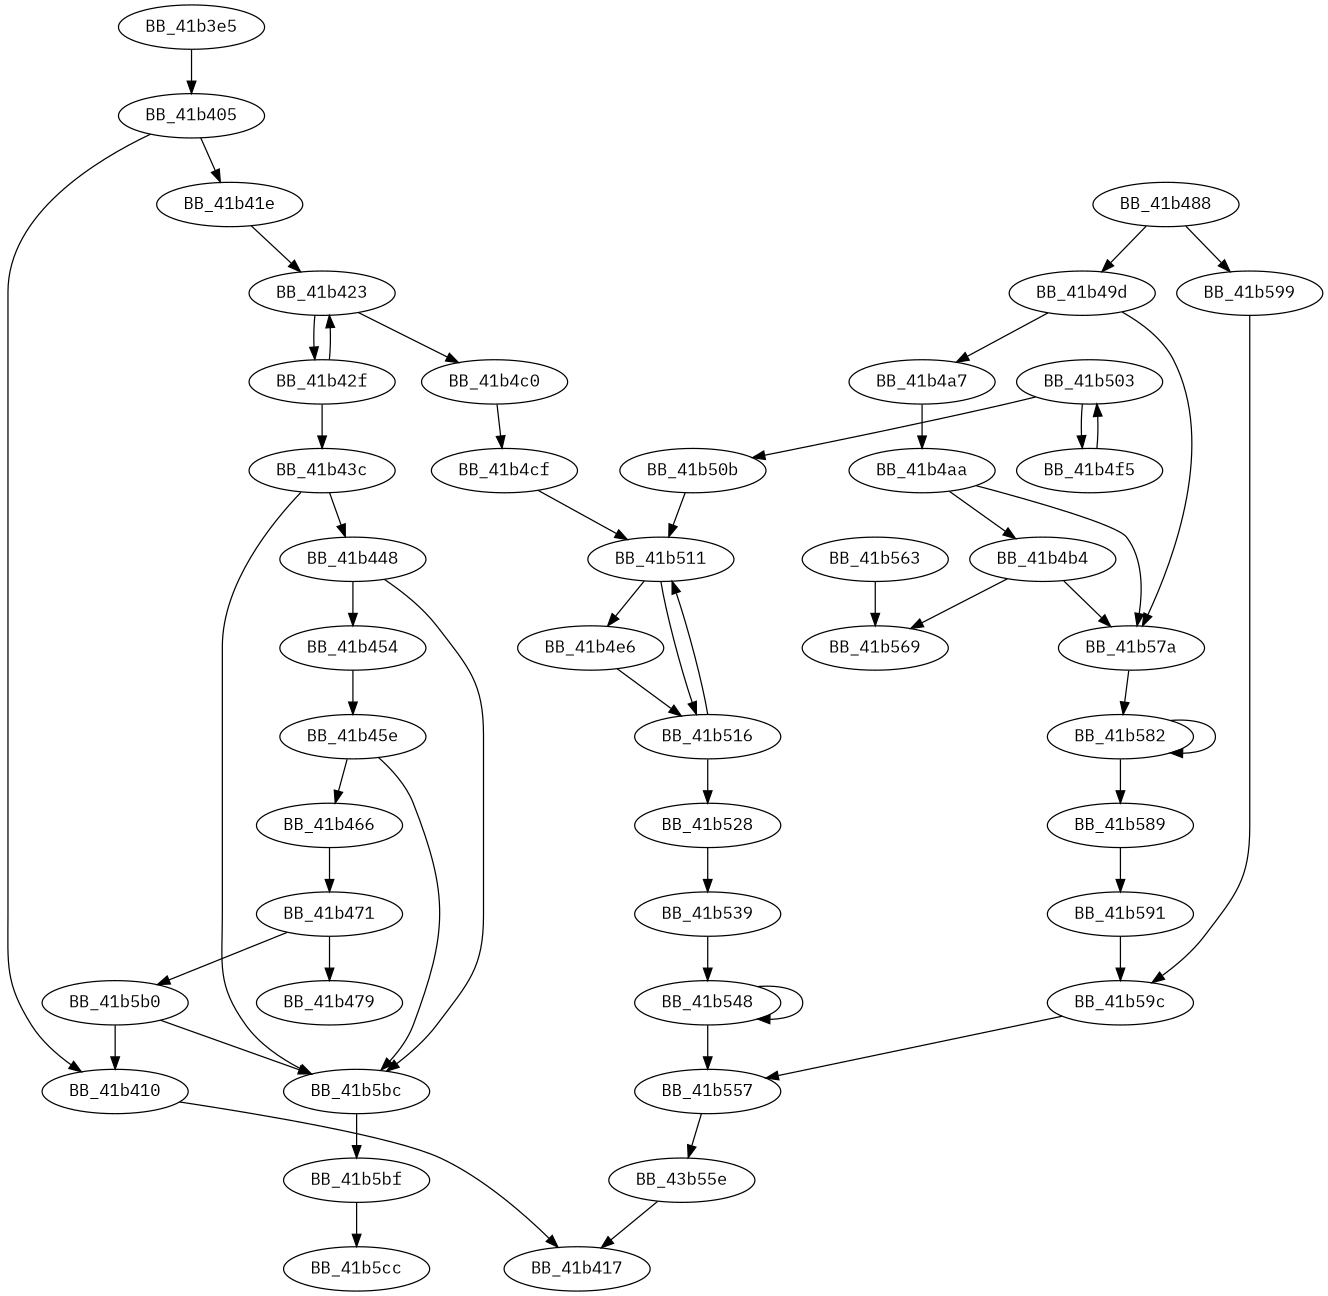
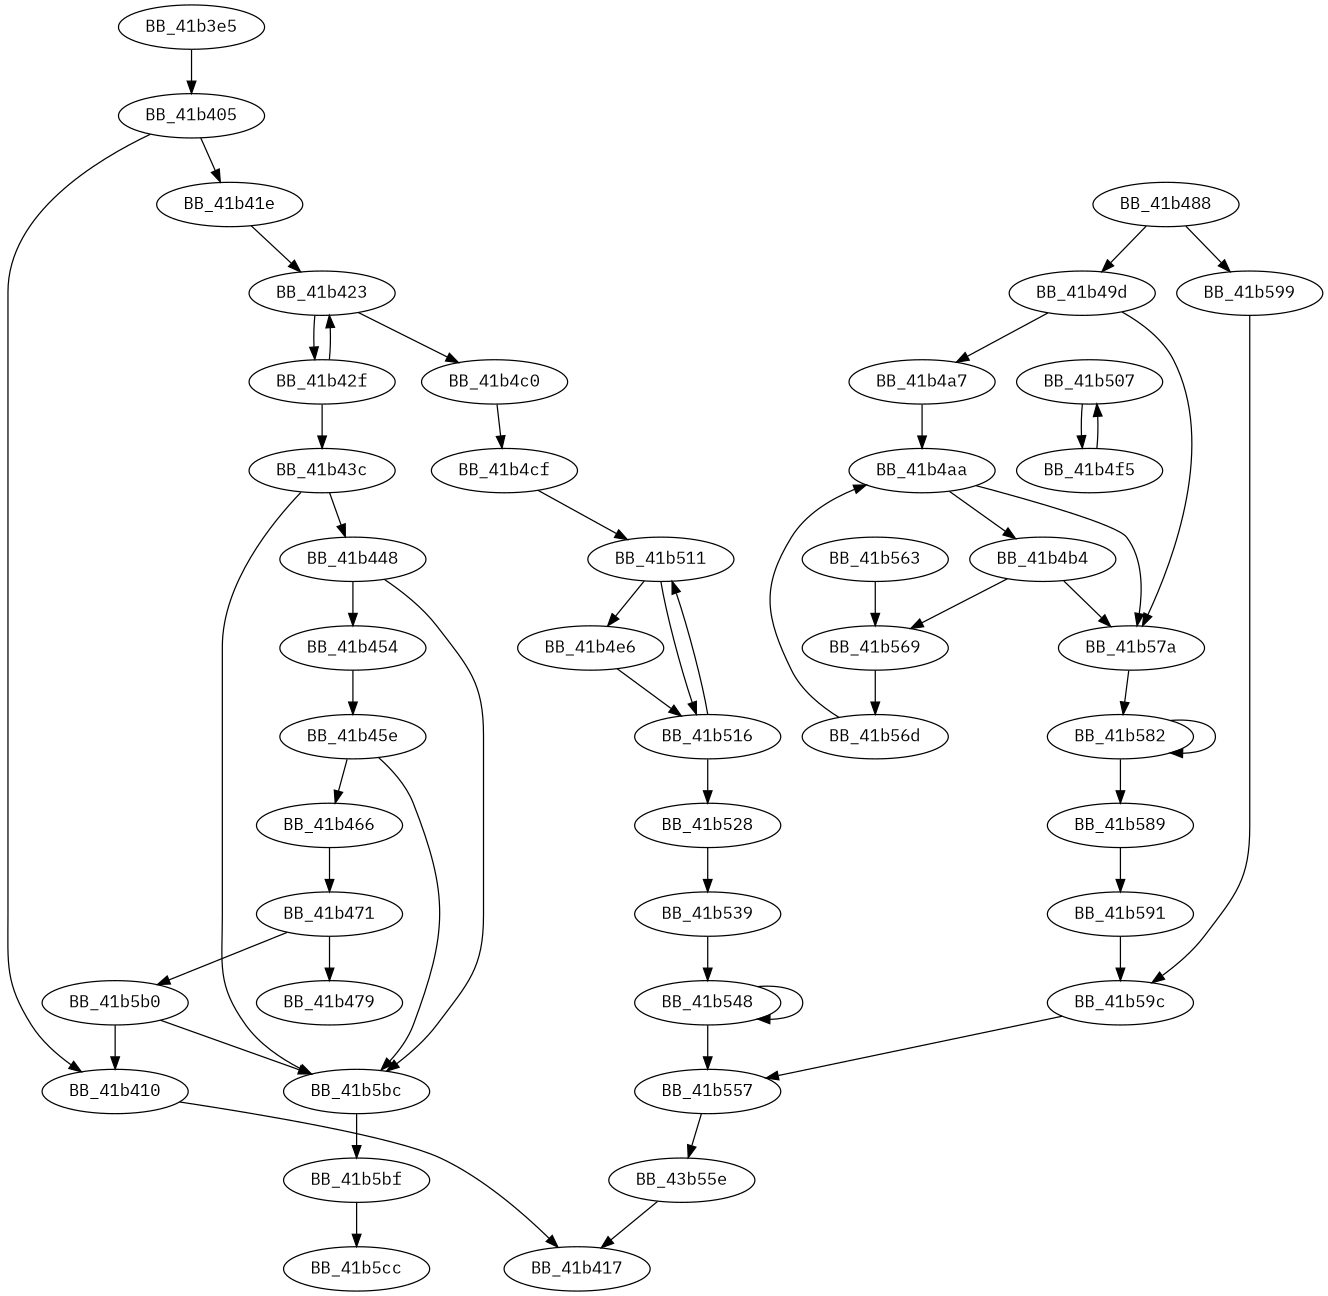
node "BB_41b503": label "BB_41b503" -> "BB_41b507"
node "BB_41b50b": removed
node "BB_41b56d": added
